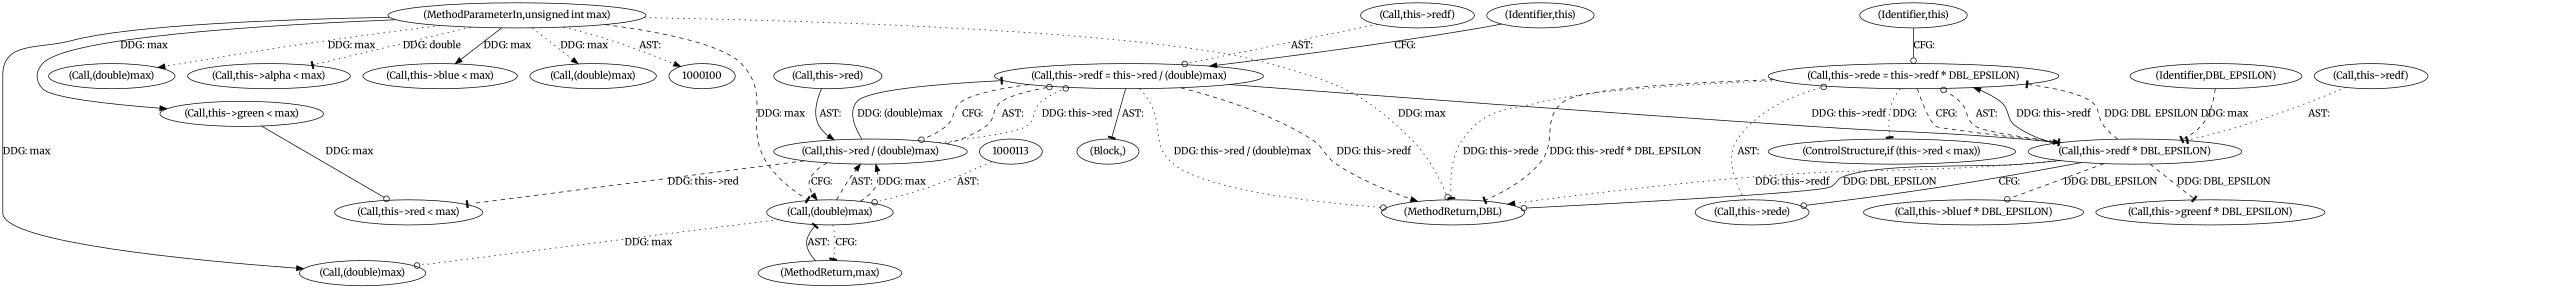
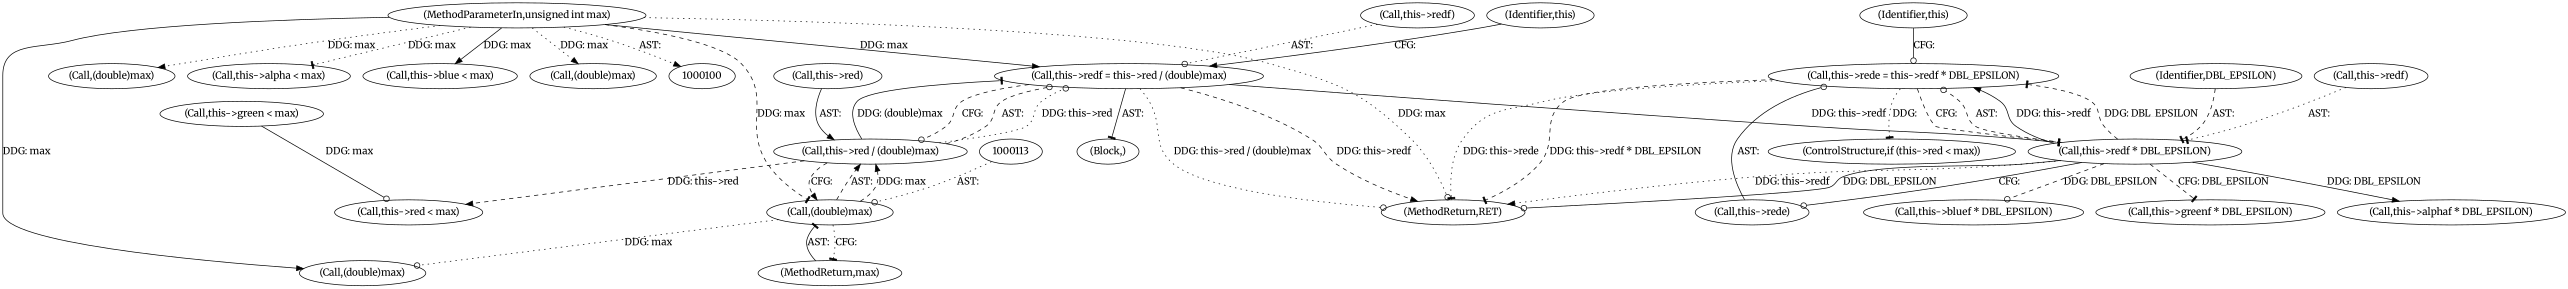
edge "(MethodParameterIn,unsigned int max)" -> "(Call,this->green < max)": now "(MethodParameterIn,unsigned int max)" -> "(Call,this->redf = this->red / (double)max)"
edge "(MethodParameterIn,unsigned int max)" -> "(Call,this->alpha < max)": label "DDG: double" -> "DDG: max"
edge "(Identifier,DBL_EPSILON)" -> "(Call,this->redf * DBL_EPSILON)": label "DDG: max" -> "AST: "
edge "(Call,this->redf = this->red / (double)max)" -> "(Call,this->redf * DBL_EPSILON)": arrowhead normal -> tee
edge "(Call,this->rede)" -> "(Call,this->rede = this->redf * DBL_EPSILON)": style dotted -> solid
edge "(Call,this->red / (double)max)" -> "(Call,this->red < max)": arrowhead tee -> normal
edge "(Call,this->redf * DBL_EPSILON)" -> "(Call,this->greenf * DBL_EPSILON)": label "DDG: DBL_EPSILON" -> "CFG: DBL_EPSILON"
node "(MethodReturn,DBL)": label "(MethodReturn,DBL)" -> "(MethodReturn,RET)"
node "(Call,this->alphaf * DBL_EPSILON)": added
